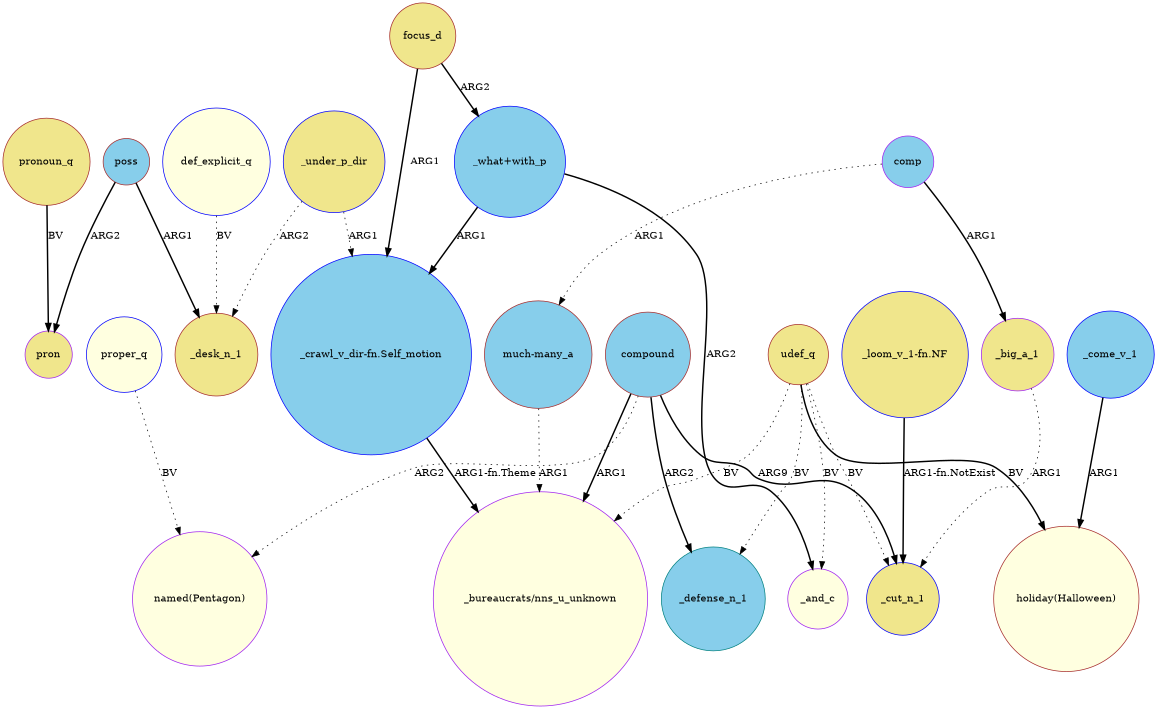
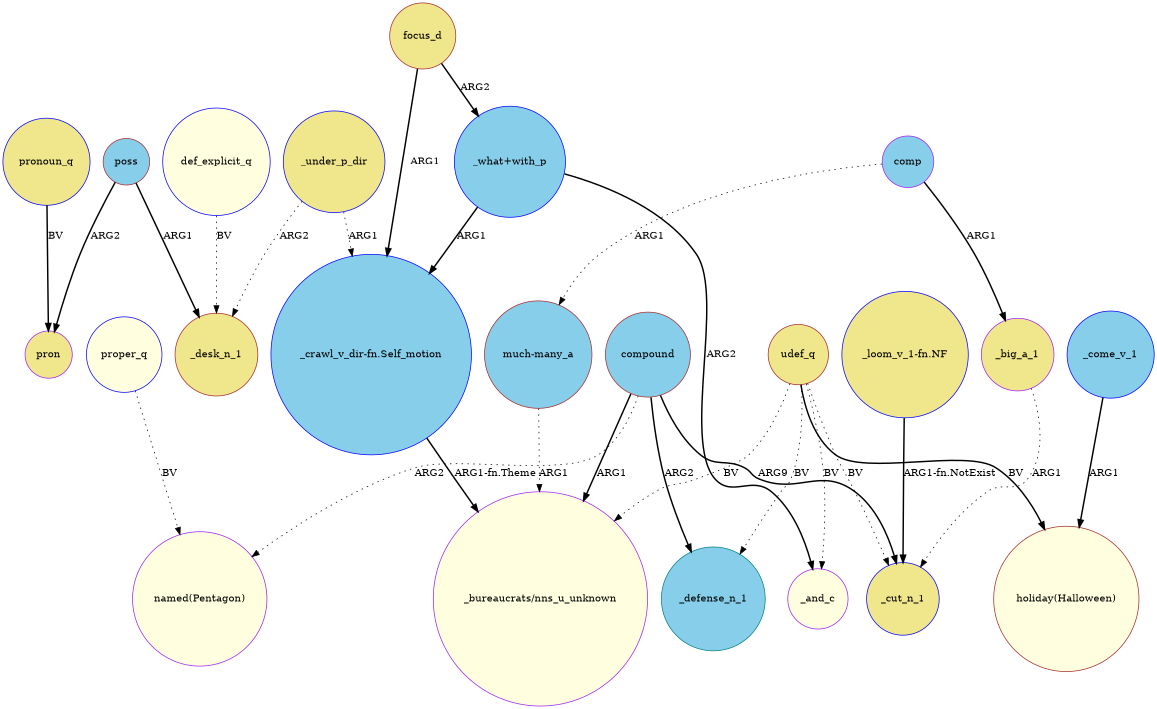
node "pronoun_q": color brown -> blue
